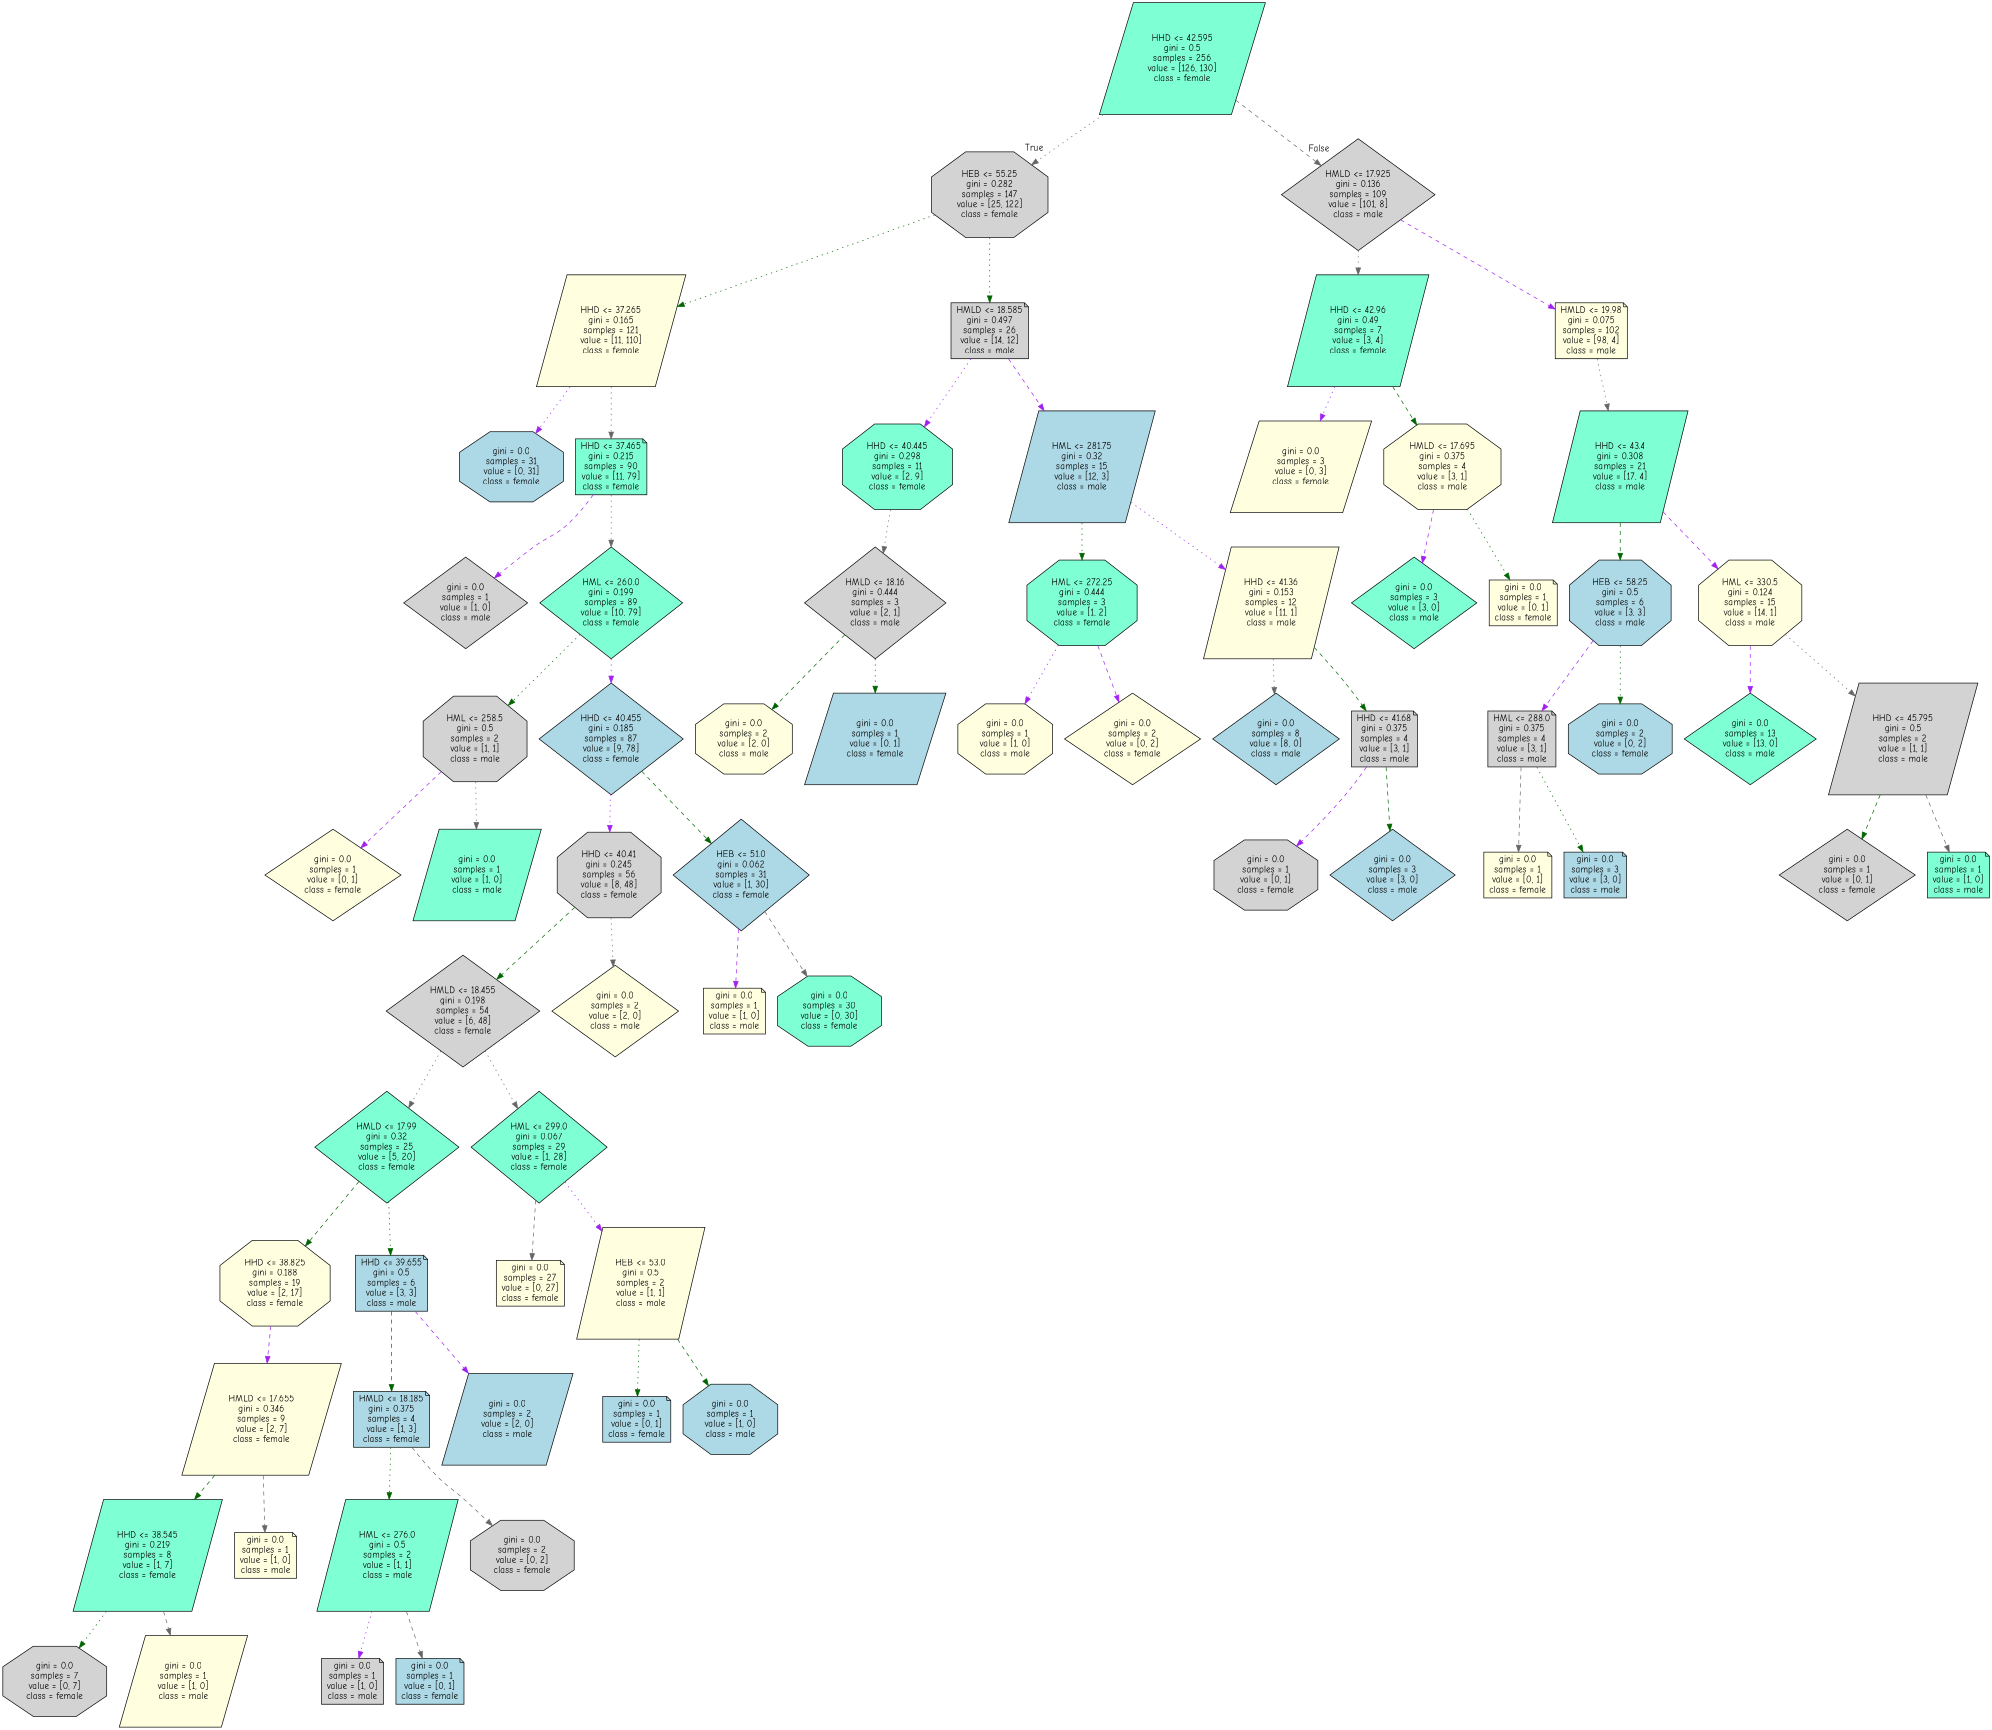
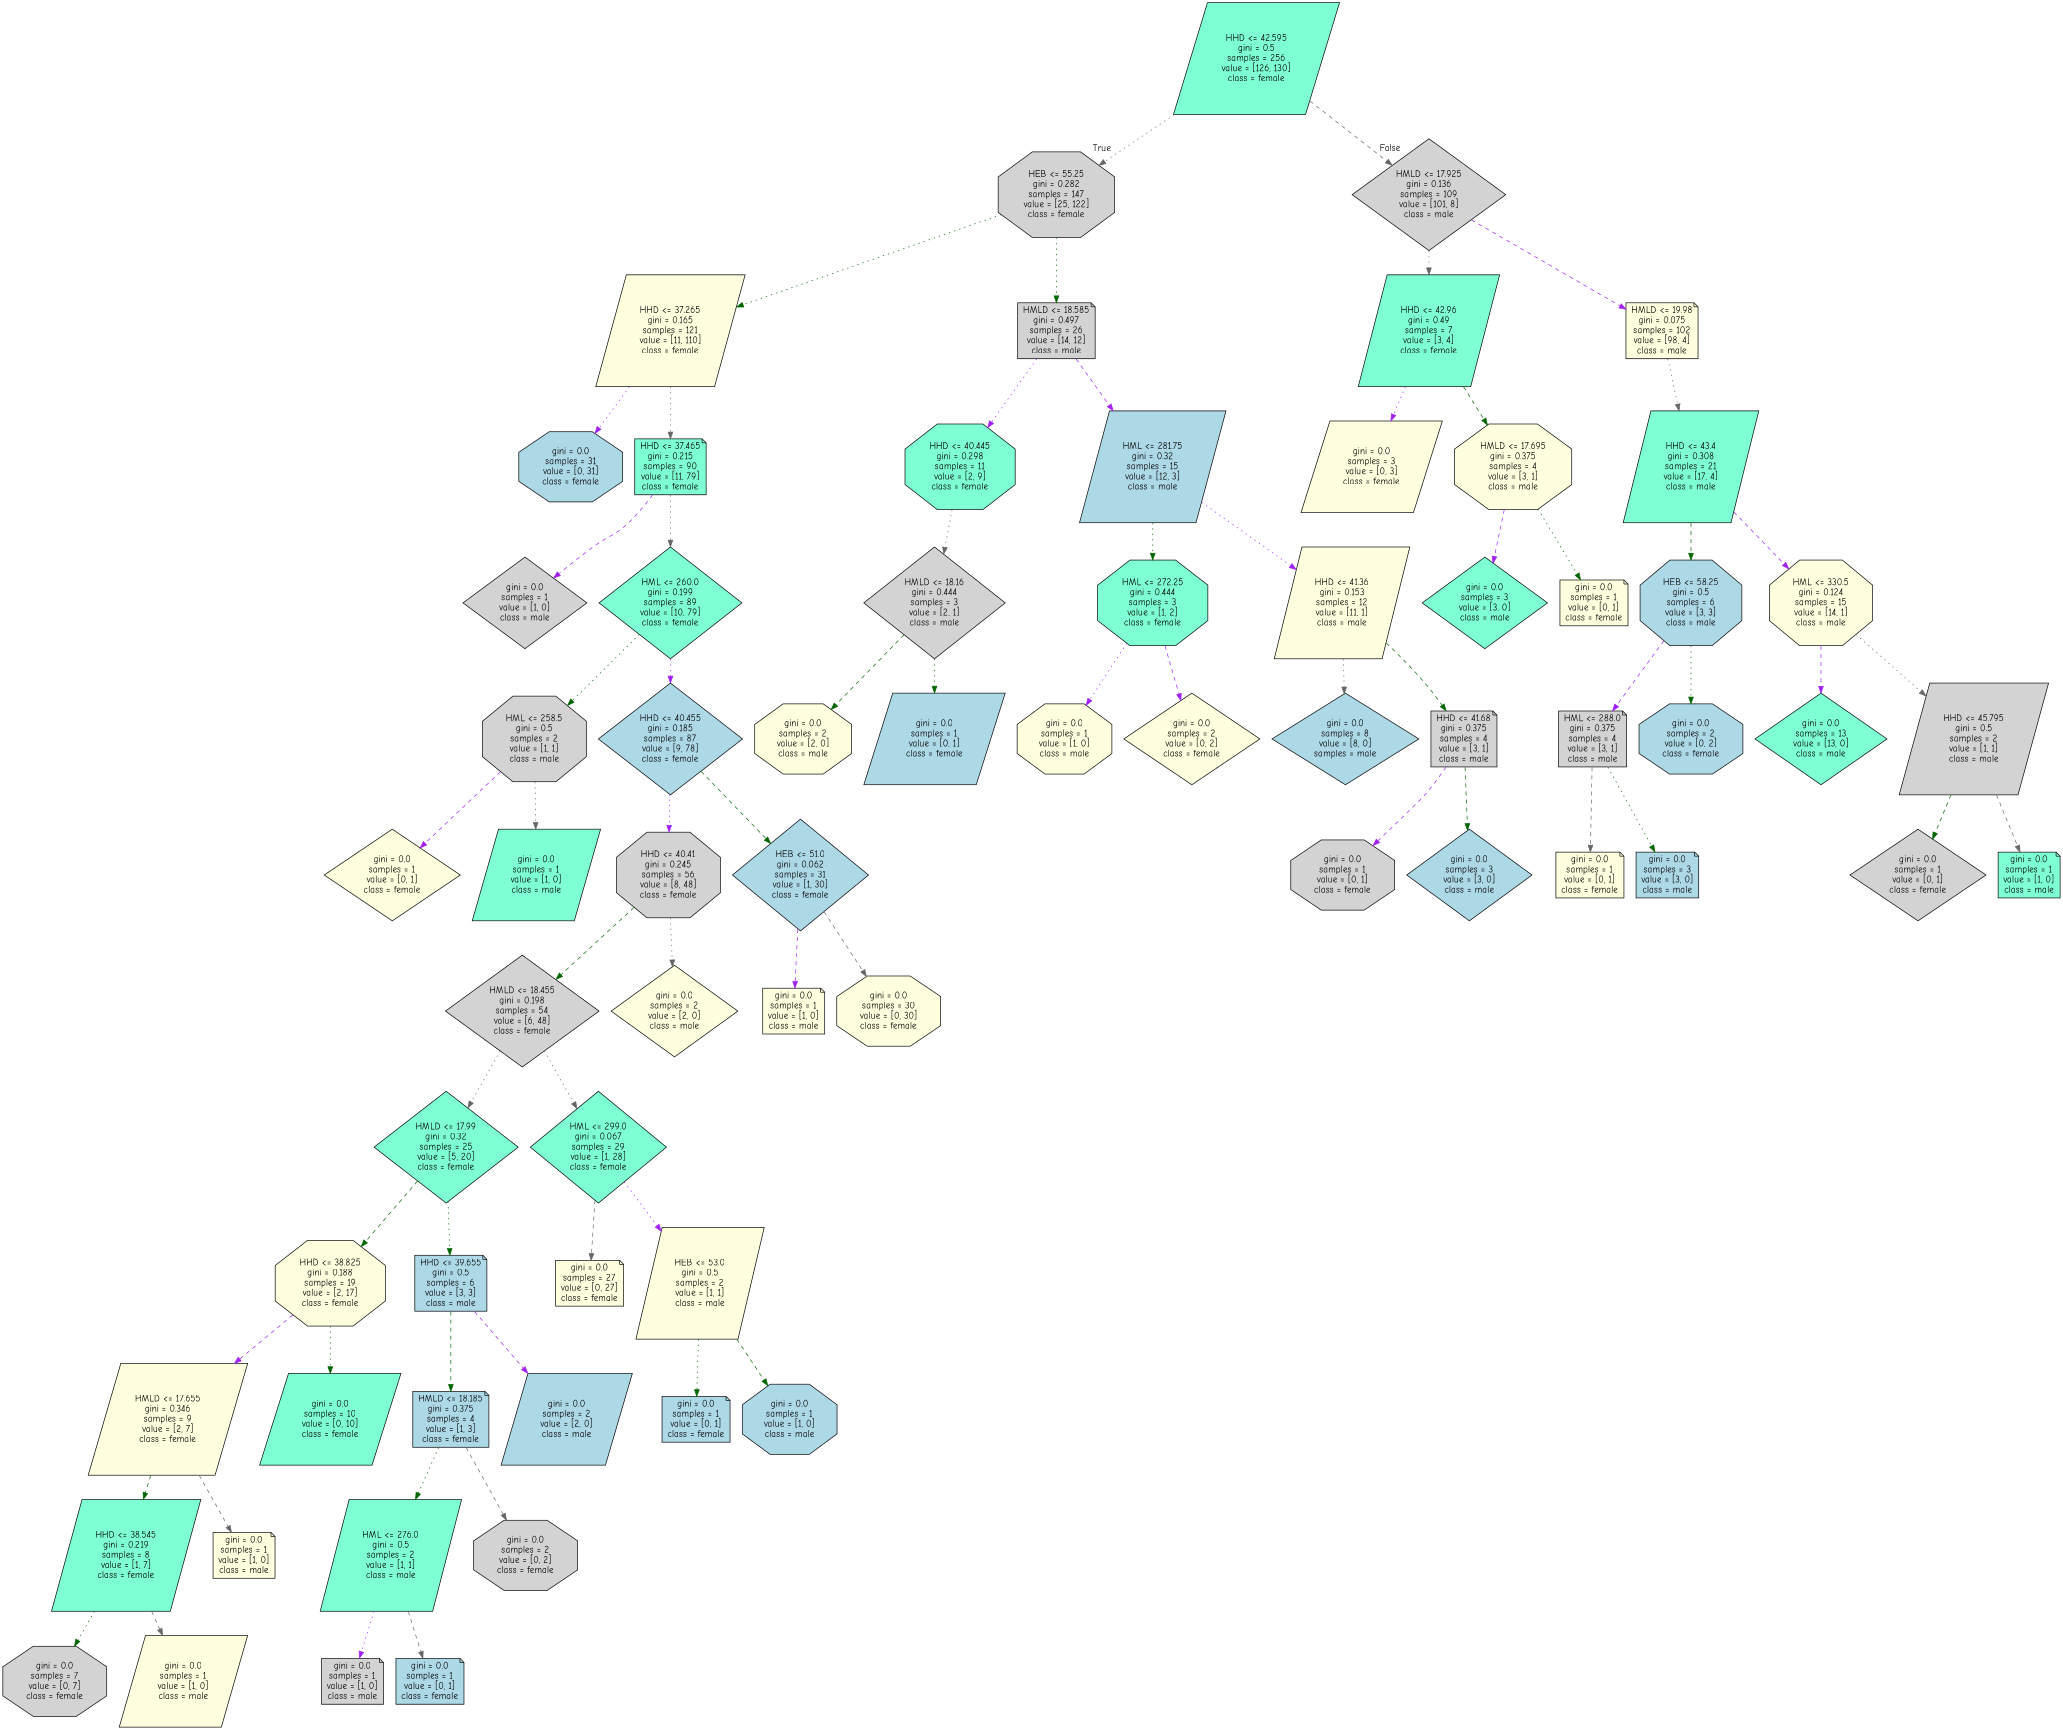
node "gini = 0.0 samples = 8 value = [8, 0] class = male": label "gini = 0.0 samples = 8 value = [8, 0] class = male" -> "gini = 0.0 samples = 8 value = [8, 0] samples = male"
node "gini = 0.0 samples = 30 value = [0, 30] class = female": fillcolor aquamarine -> lightyellow
node "gini = 0.0 samples = 10 value = [0, 10] class = female": added
